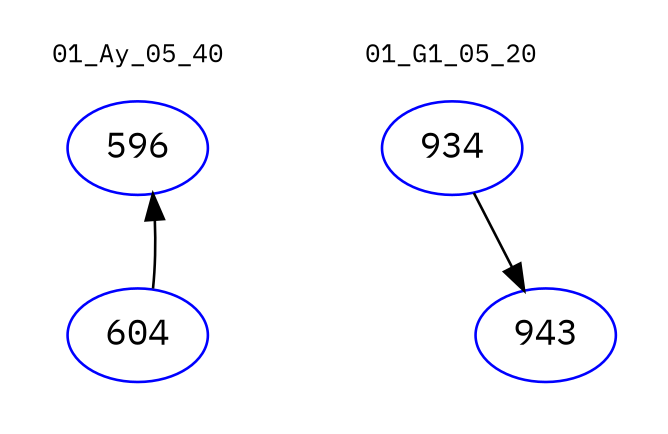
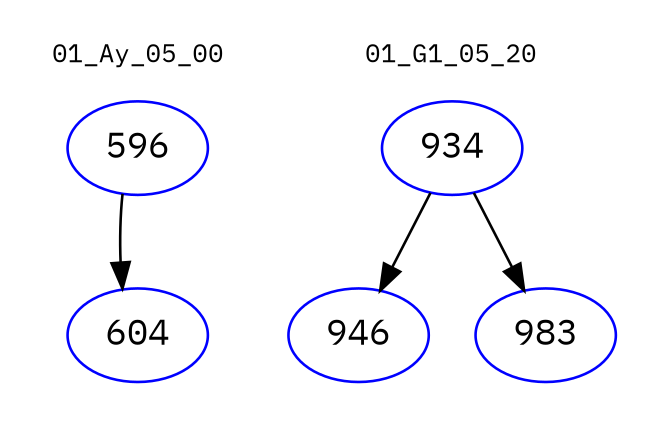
cluster "01_Ay_05_40": label "01_Ay_05_40" -> "01_Ay_05_00"
edge "604" -> "596": reversed
node "946": added
node "943": label "943" -> "983"
